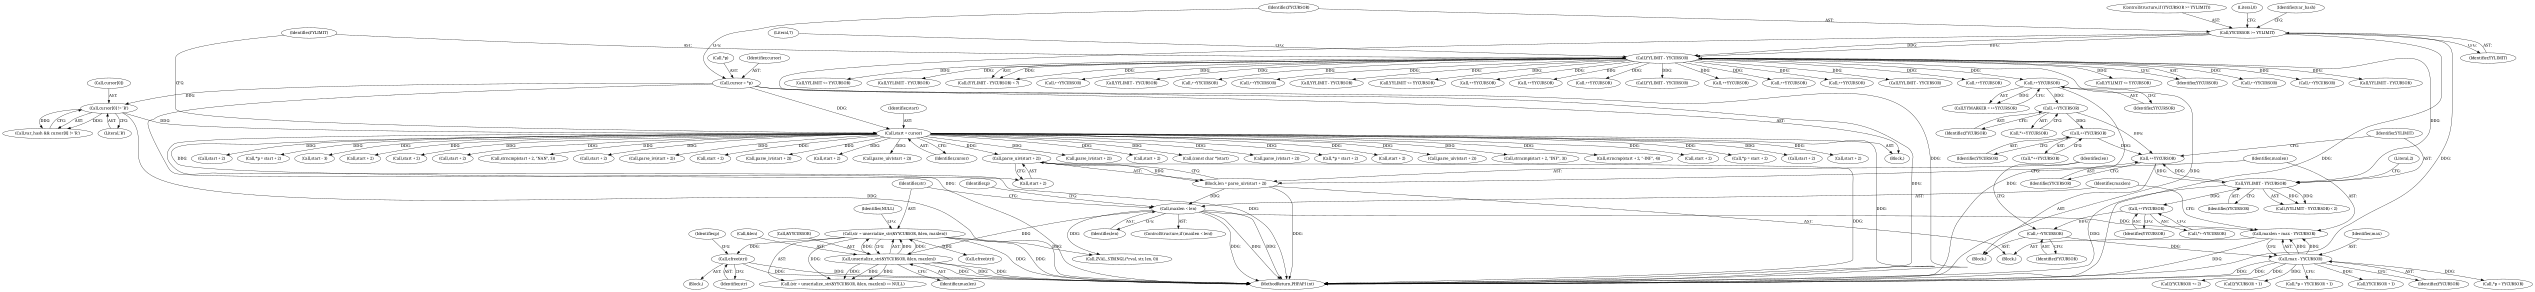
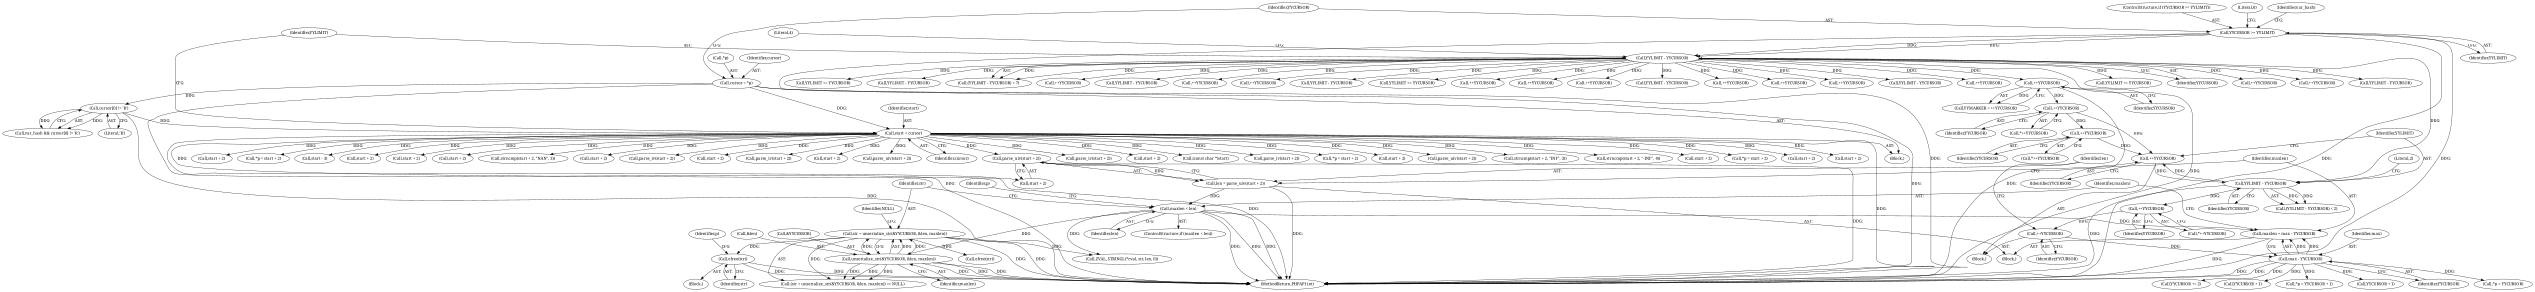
node "(Literal,7)": label "(Literal,7)" -> "(Literal,4)"
node "(Call,cursor[0])": removed
node "(Block,len = parse_uiv(start + 2))": label "(Block,len = parse_uiv(start + 2))" -> "(Call,len = parse_uiv(start + 2))"
edge "(Call,max - YYCURSOR)" -> "(Call,*p = YYCURSOR + 1)": label "CFG: " -> "DDG: "
